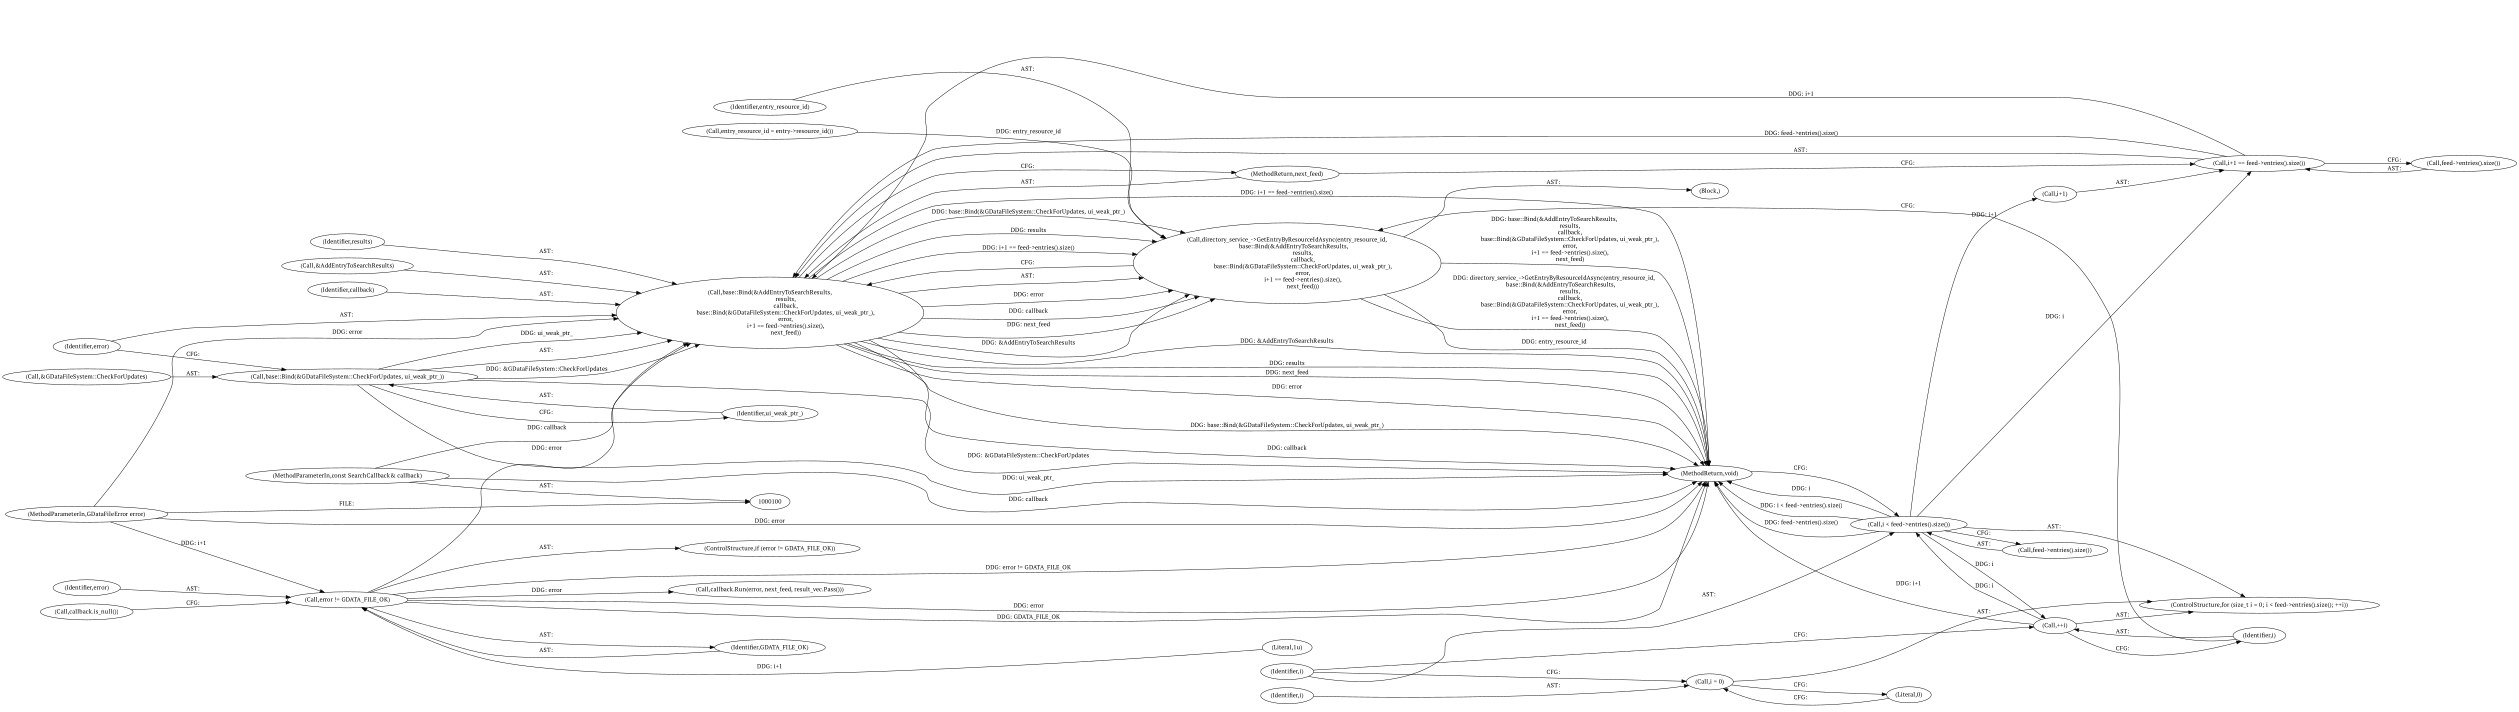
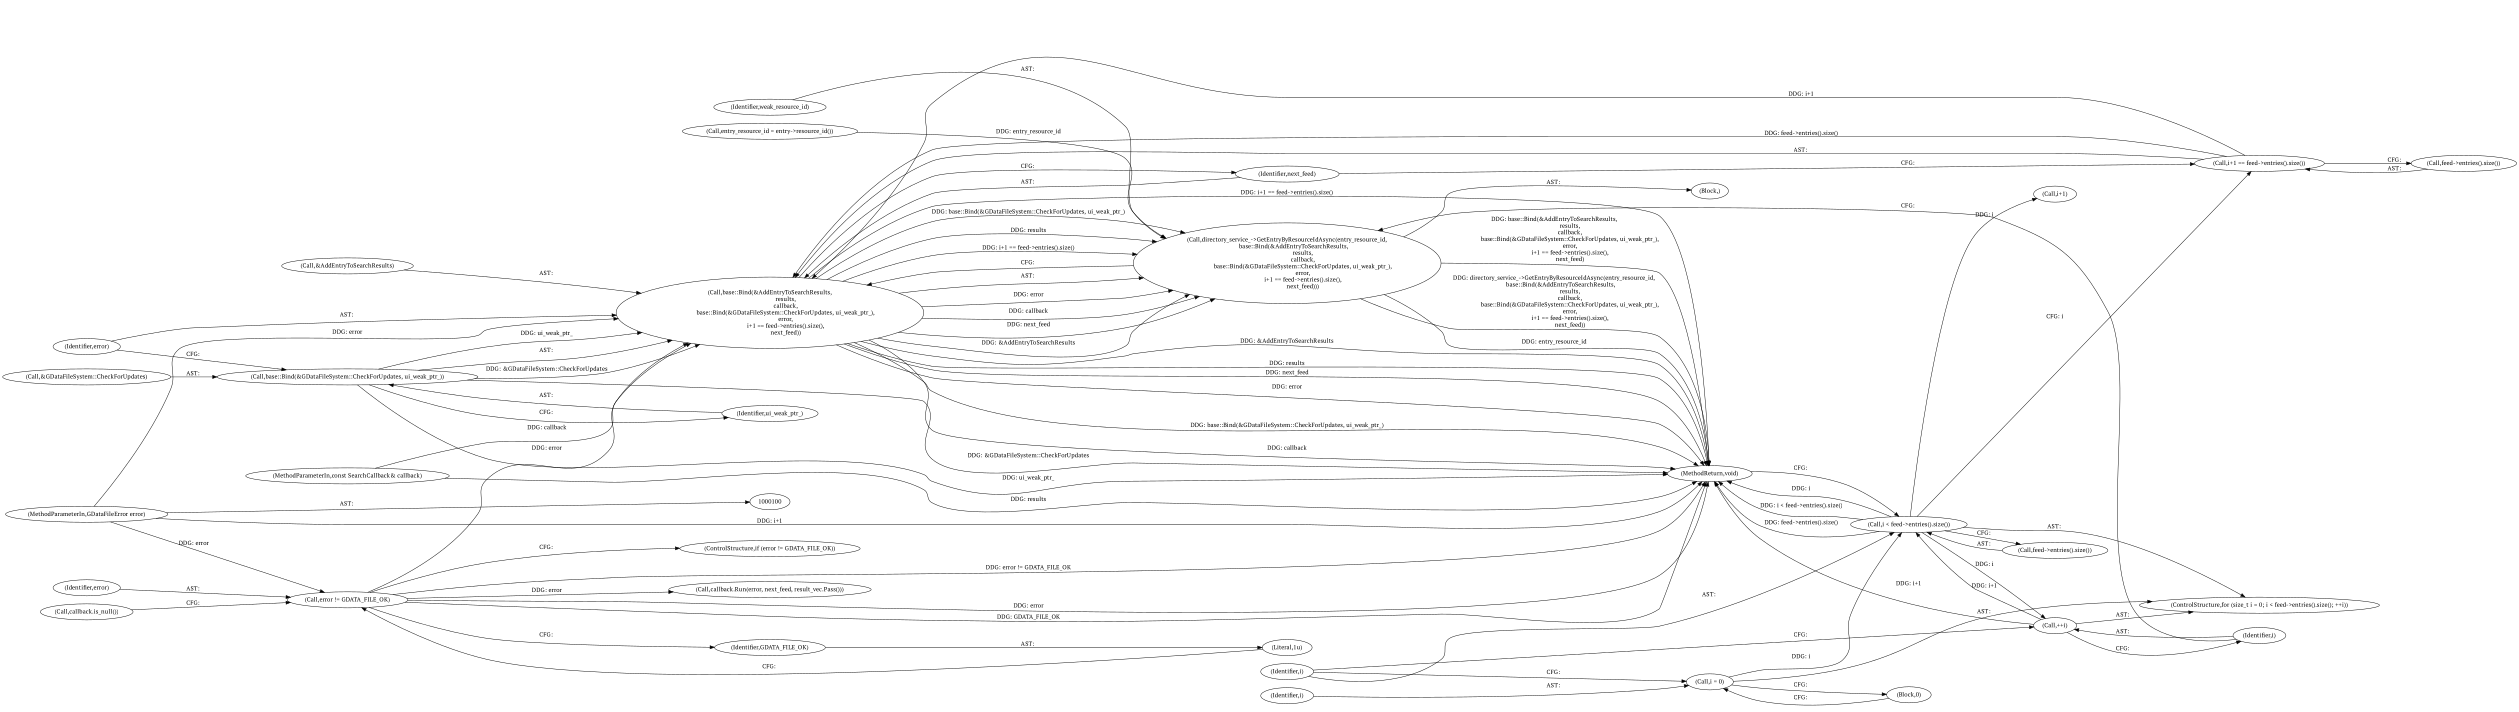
node "(Identifier,entry_resource_id)": label "(Identifier,entry_resource_id)" -> "(Identifier,weak_resource_id)"
node "(MethodReturn,next_feed)": label "(MethodReturn,next_feed)" -> "(Identifier,next_feed)"
edge "(Call,i+1)" -> "(Call,i+1 == feed->entries().size())": removed, label "AST:"
edge "(Call,i < feed->entries().size())" -> "(Call,i+1)": label "DDG: i+1" -> "DDG: i"
node "(Identifier,results)": removed
node "(Identifier,callback)": removed
edge "(Call,i < feed->entries().size())" -> "(Call,i+1 == feed->entries().size())": label "DDG: i" -> "CFG: i"
edge "(MethodParameterIn,const SearchCallback& callback)" -> "1000100": removed, label "AST:"
edge "(MethodParameterIn,const SearchCallback& callback)" -> "(MethodReturn,void)": label "DDG: callback" -> "DDG: results"
edge "(MethodParameterIn,GDataFileError error)" -> "1000100": label "FILE: " -> "AST: "
edge "(MethodParameterIn,GDataFileError error)" -> "(MethodReturn,void)": label "DDG: error" -> "DDG: i+1"
edge "(MethodParameterIn,GDataFileError error)" -> "(Call,error != GDATA_FILE_OK)": label "DDG: i+1" -> "DDG: error"
edge "(Call,error != GDATA_FILE_OK)" -> "(ControlStructure,if (error != GDATA_FILE_OK))": label "AST: " -> "CFG: "
edge "(Call,++i)" -> "(Call,i < feed->entries().size())": label "DDG: i" -> "DDG: i+1"
edge "(Call,error != GDATA_FILE_OK)" -> "(Identifier,GDATA_FILE_OK)": label "AST: " -> "CFG: "
edge "(Call,i = 0)" -> "(Call,i < feed->entries().size())": added, label "DDG: i"
edge "(Identifier,GDATA_FILE_OK)" -> "(Call,error != GDATA_FILE_OK)": now "(Identifier,GDATA_FILE_OK)" -> "(Literal,1u)"
edge "(Literal,1u)" -> "(Call,error != GDATA_FILE_OK)": label "DDG: i+1" -> "CFG: "
node "(Literal,0)": label "(Literal,0)" -> "(Block,0)"
